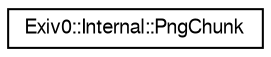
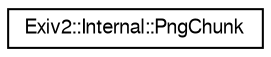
node "Exiv0::Internal::PngChunk": label "Exiv0::Internal::PngChunk" -> "Exiv2::Internal::PngChunk"
